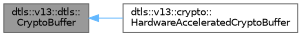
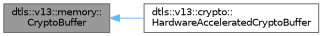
node "dtls::v13::dtls:: CryptoBuffer": label "dtls::v13::dtls:: CryptoBuffer" -> "dtls::v13::memory:: CryptoBuffer"
